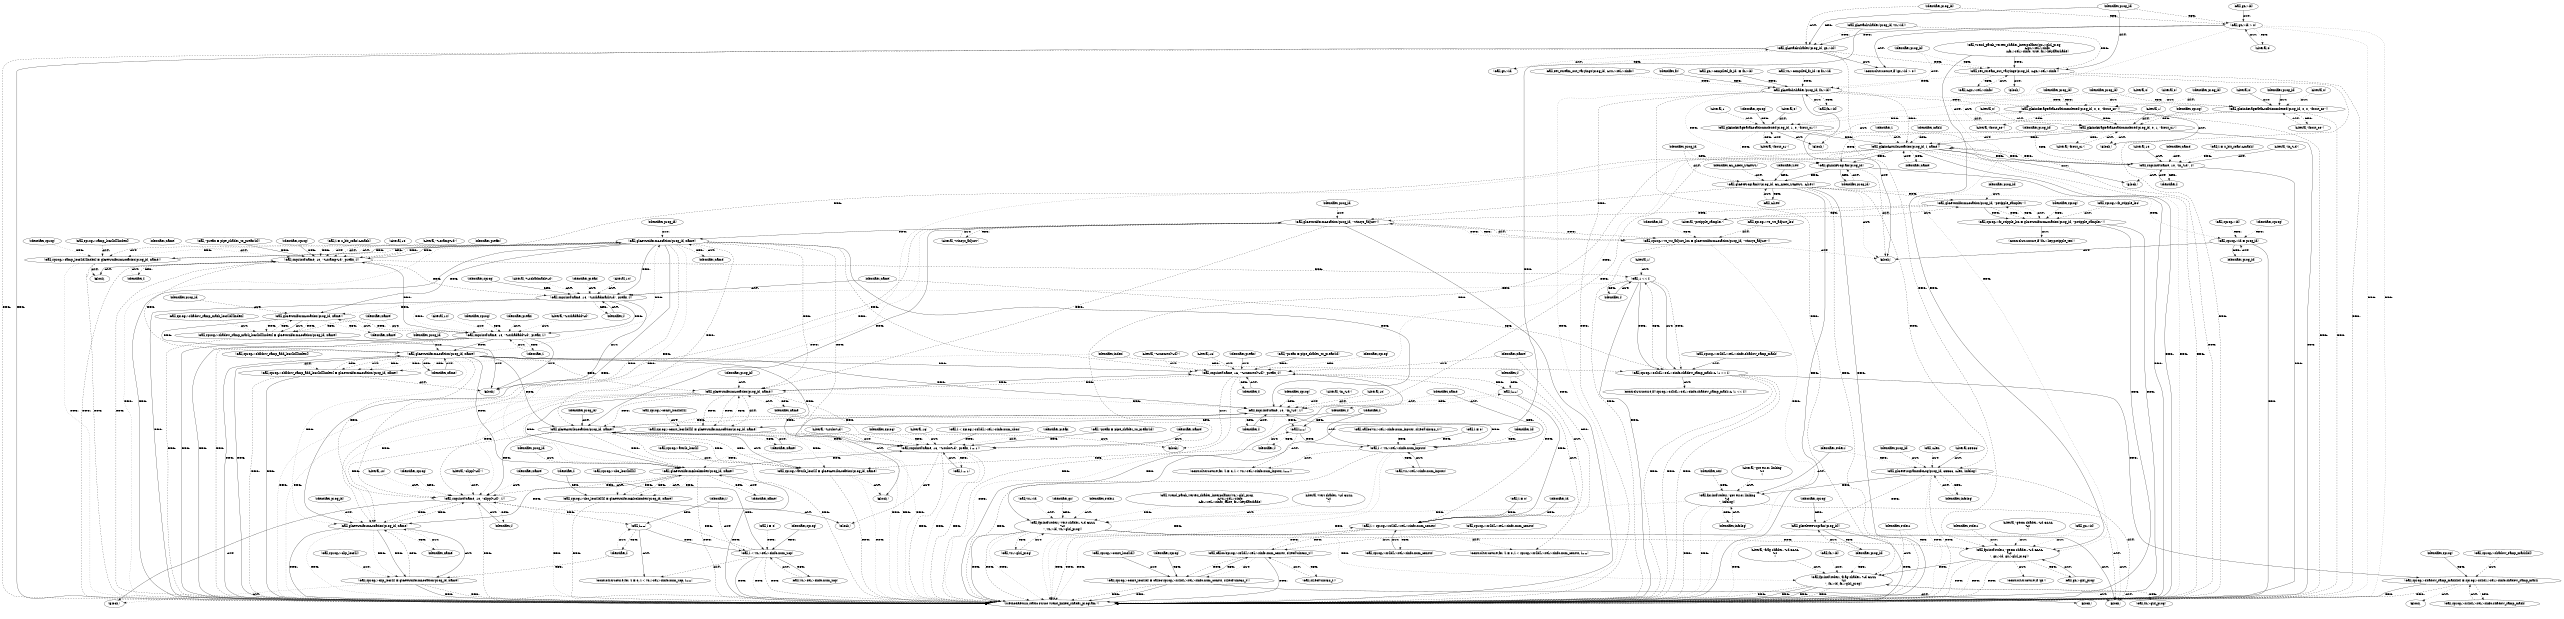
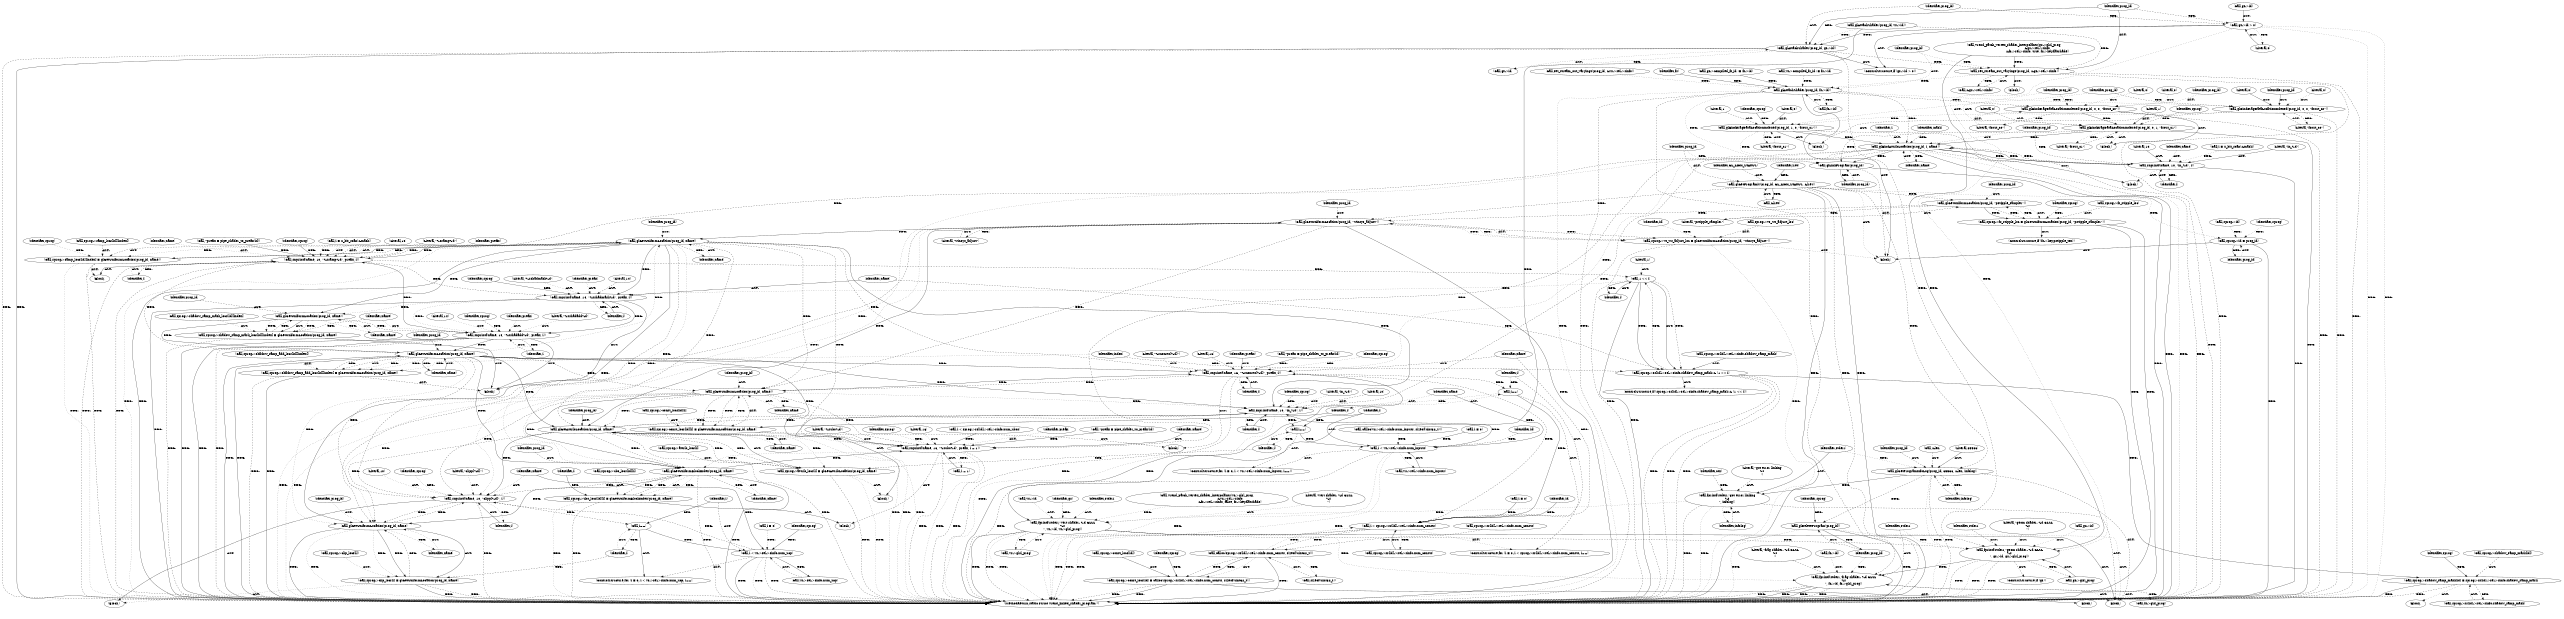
edge "(Call,glLinkProgram(prog_id))" -> "(Call,glGetProgramiv(prog_id, GL_LINK_STATUS, &lret))": removed, label "DDG:"
